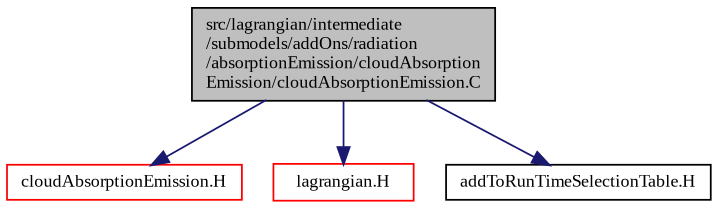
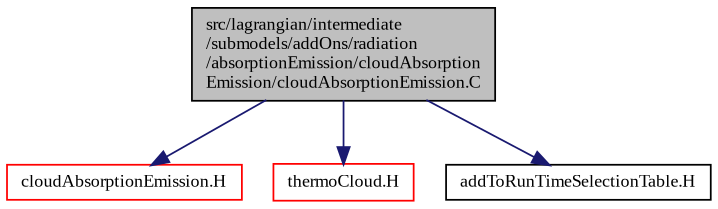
node "lagrangian.H": label "lagrangian.H" -> "thermoCloud.H"
